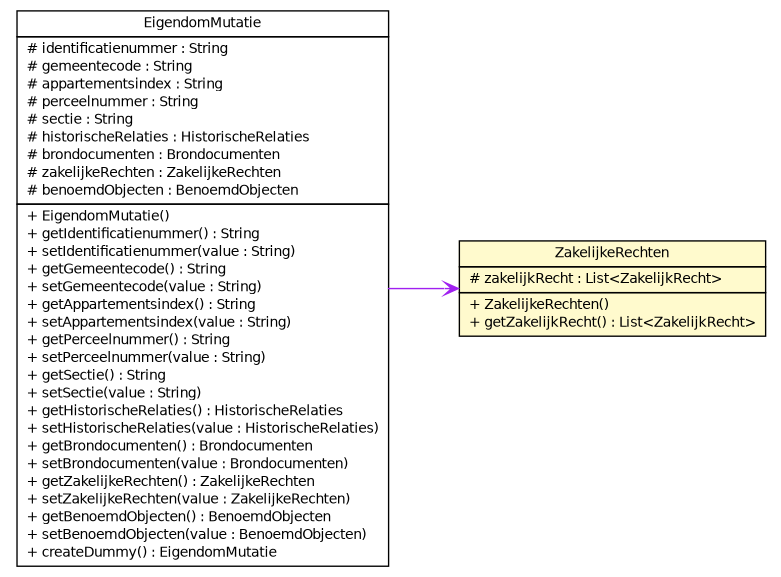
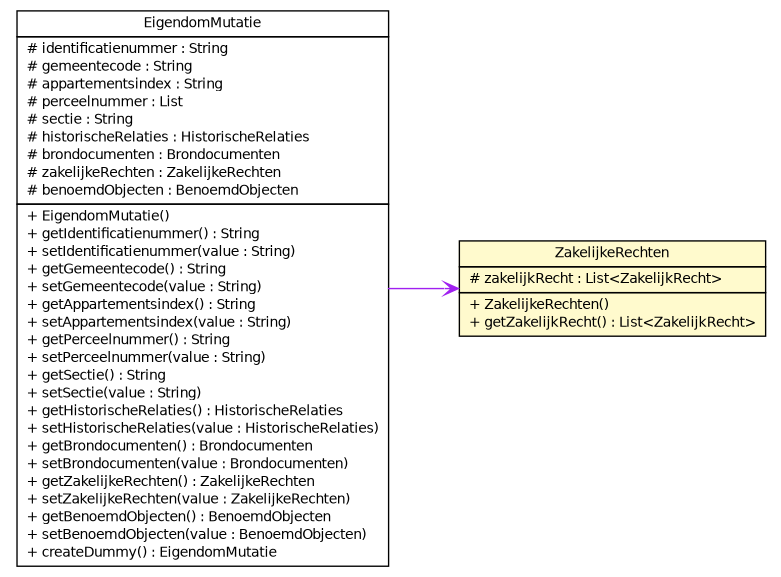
node "EigendomMutatie": text "# perceelnummer : String" -> "# perceelnummer : List"
